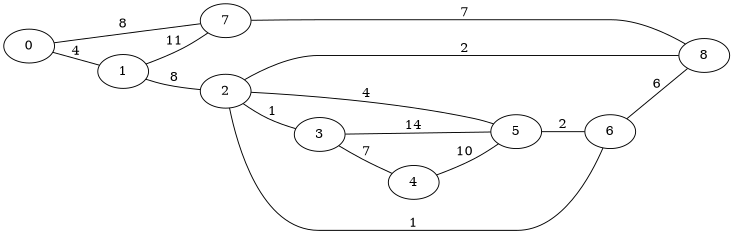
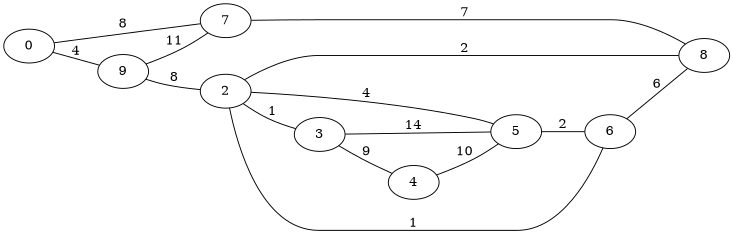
node "1": label "1" -> "9"
edge "3" -- "4": label "7" -> "9"
